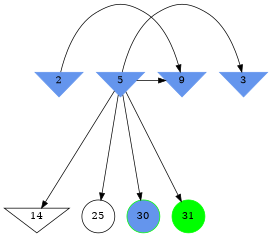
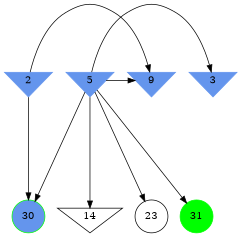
edge "2" -> "30": added
node "25": label "25" -> "23"
